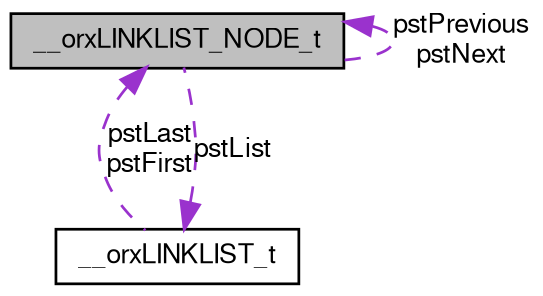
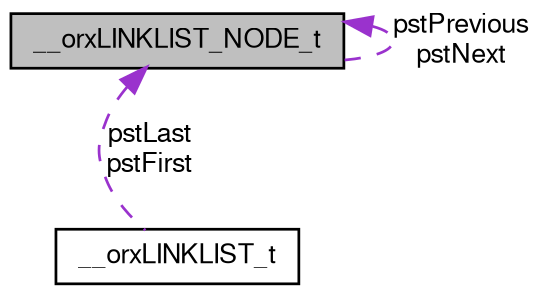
edge "__orxLINKLIST_NODE_t" -> "__orxLINKLIST_t": removed, label "pstList"
